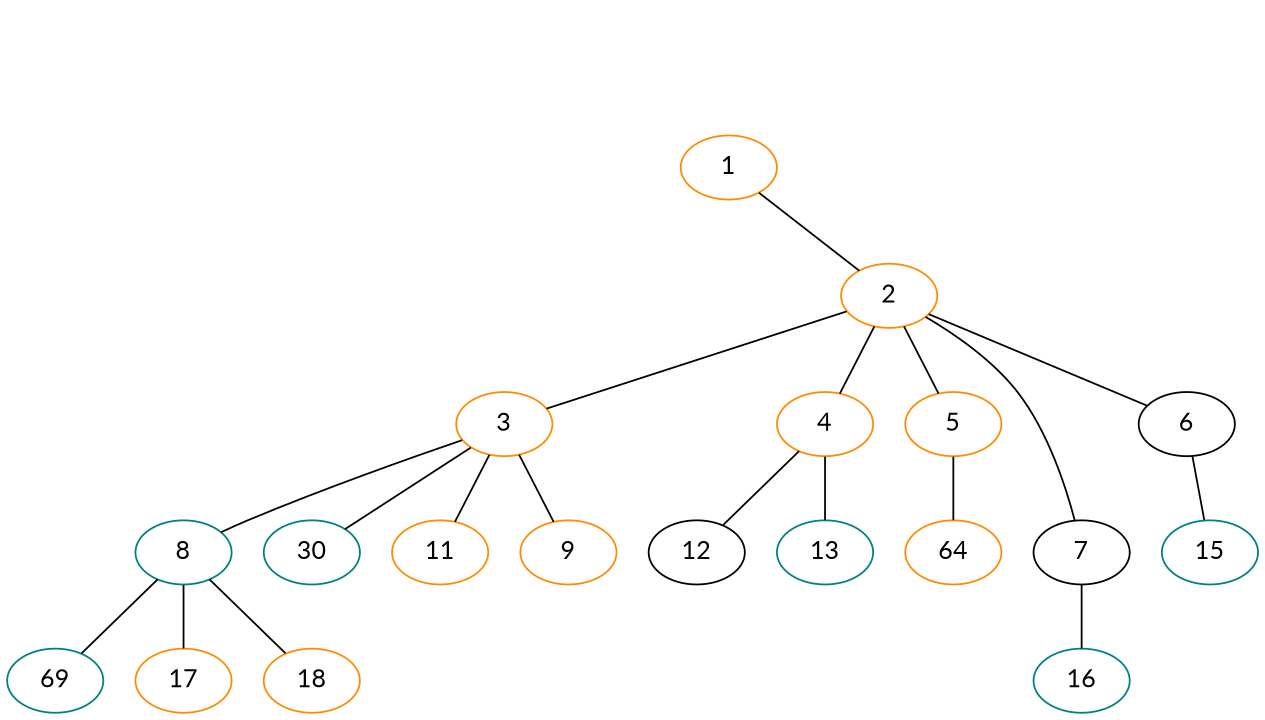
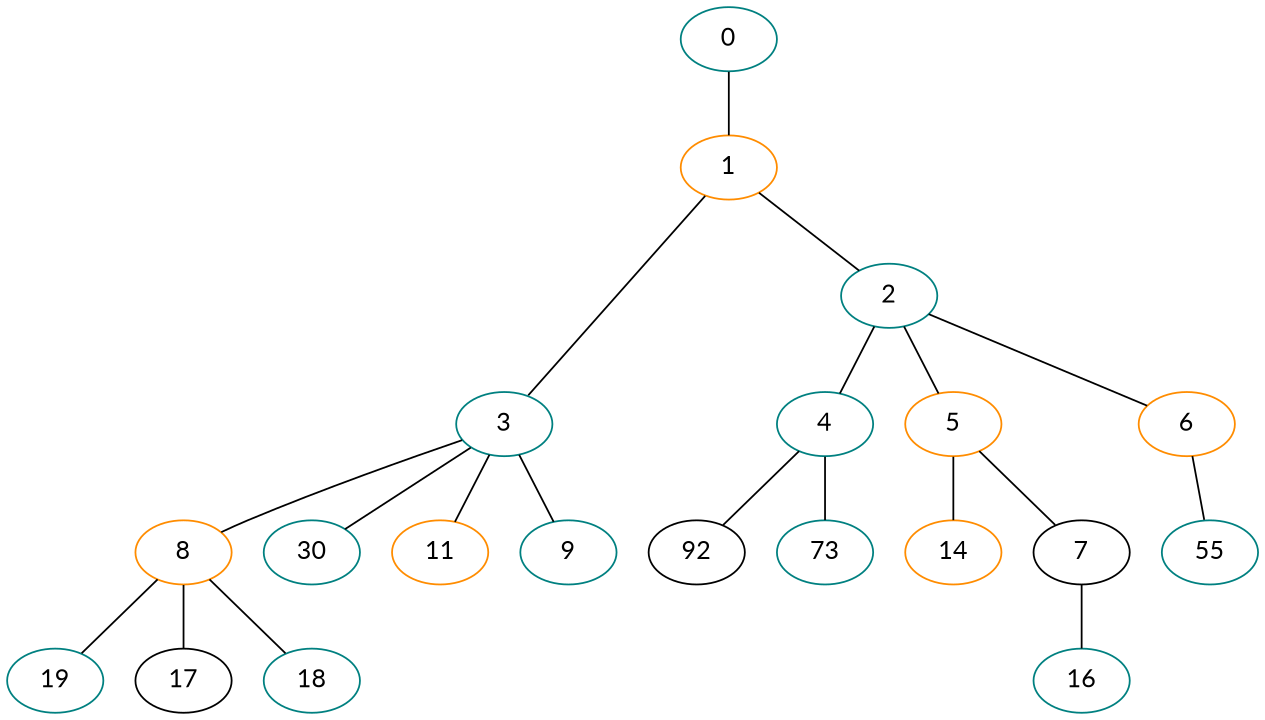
node "0": added
node "2": color darkorange -> teal
edge "2" -- "3": now "1" -- "3"
edge "2" -- "7": now "5" -- "7"
node "3": color darkorange -> teal
node "4": color darkorange -> teal
node "6": color black -> darkorange
node "8": color teal -> darkorange
node "9": color darkorange -> teal
node "12": label "12" -> "92"
node "13": label "13" -> "73"
node "64": label "64" -> "14"
node "15": label "15" -> "55"
node "69": label "69" -> "19"
node "17": color darkorange -> black
node "18": color darkorange -> teal
